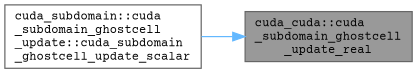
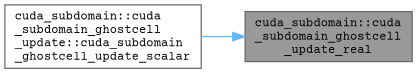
node "cuda_cuda::cuda _subdomain_ghostcell _update_real": label "cuda_cuda::cuda _subdomain_ghostcell _update_real" -> "cuda_subdomain::cuda _subdomain_ghostcell _update_real"
